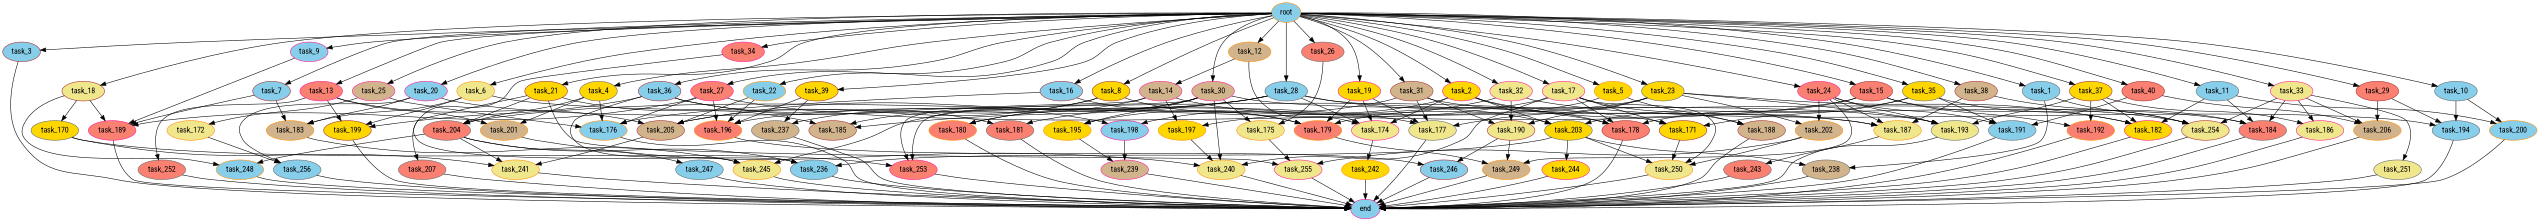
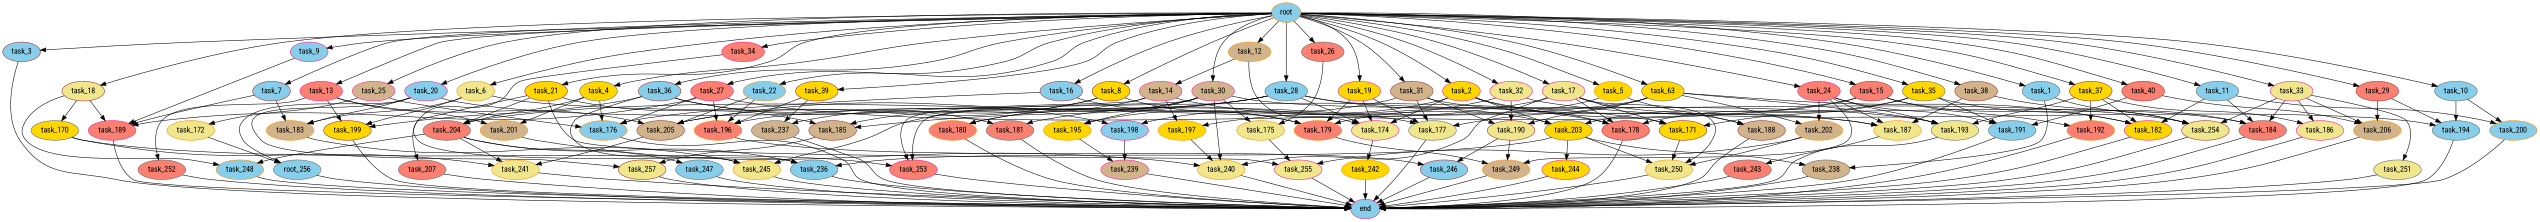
node "task_23": label "task_23" -> "task_63"
node "task_256": label "task_256" -> "root_256"
node "task_257": added
